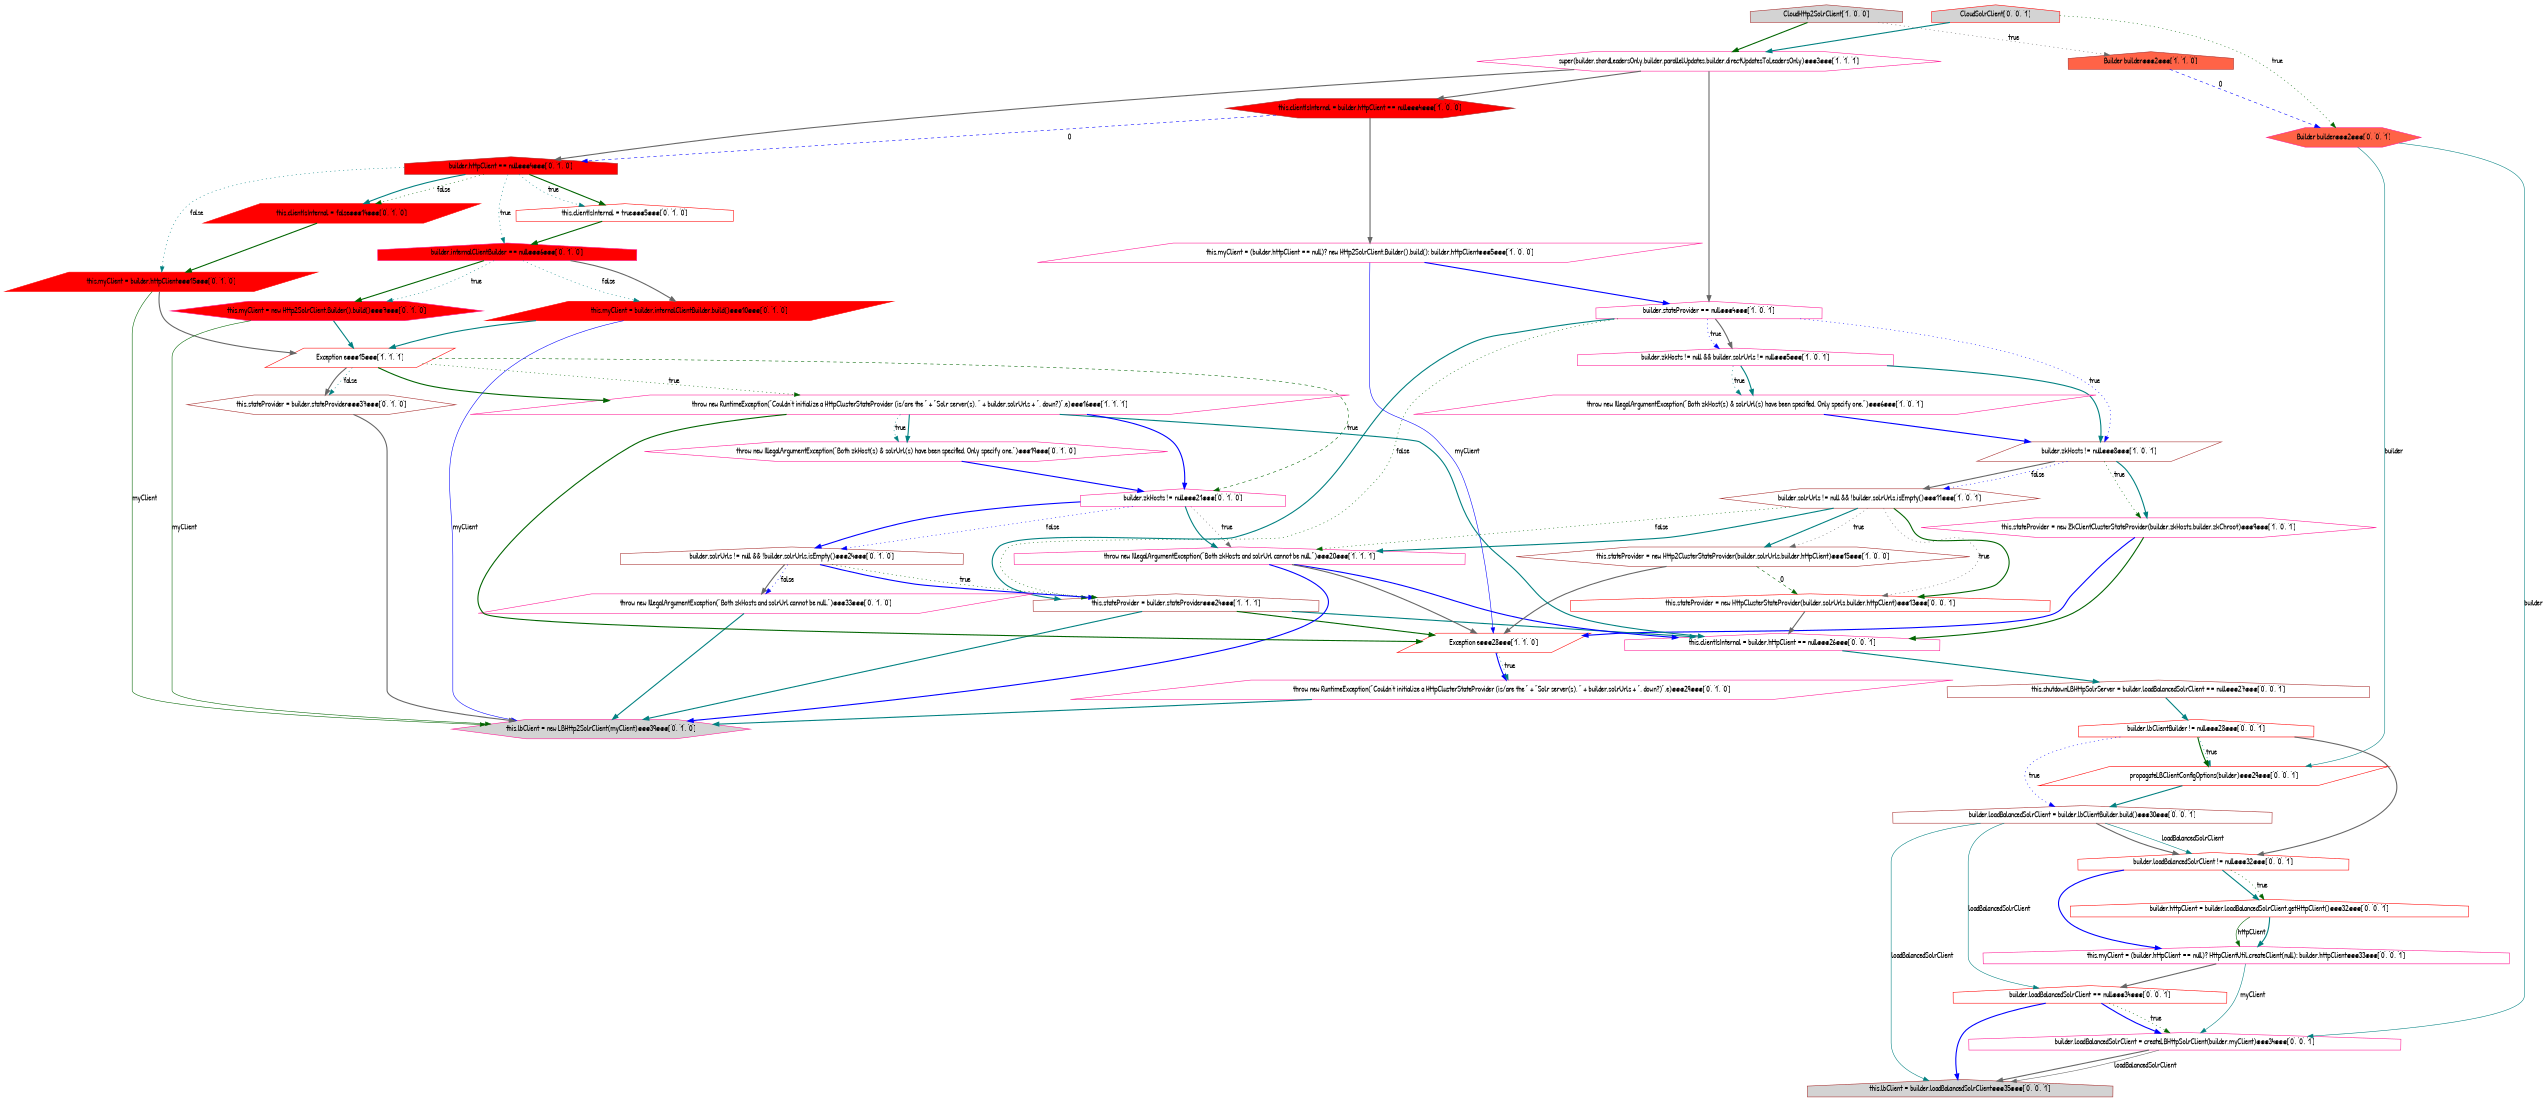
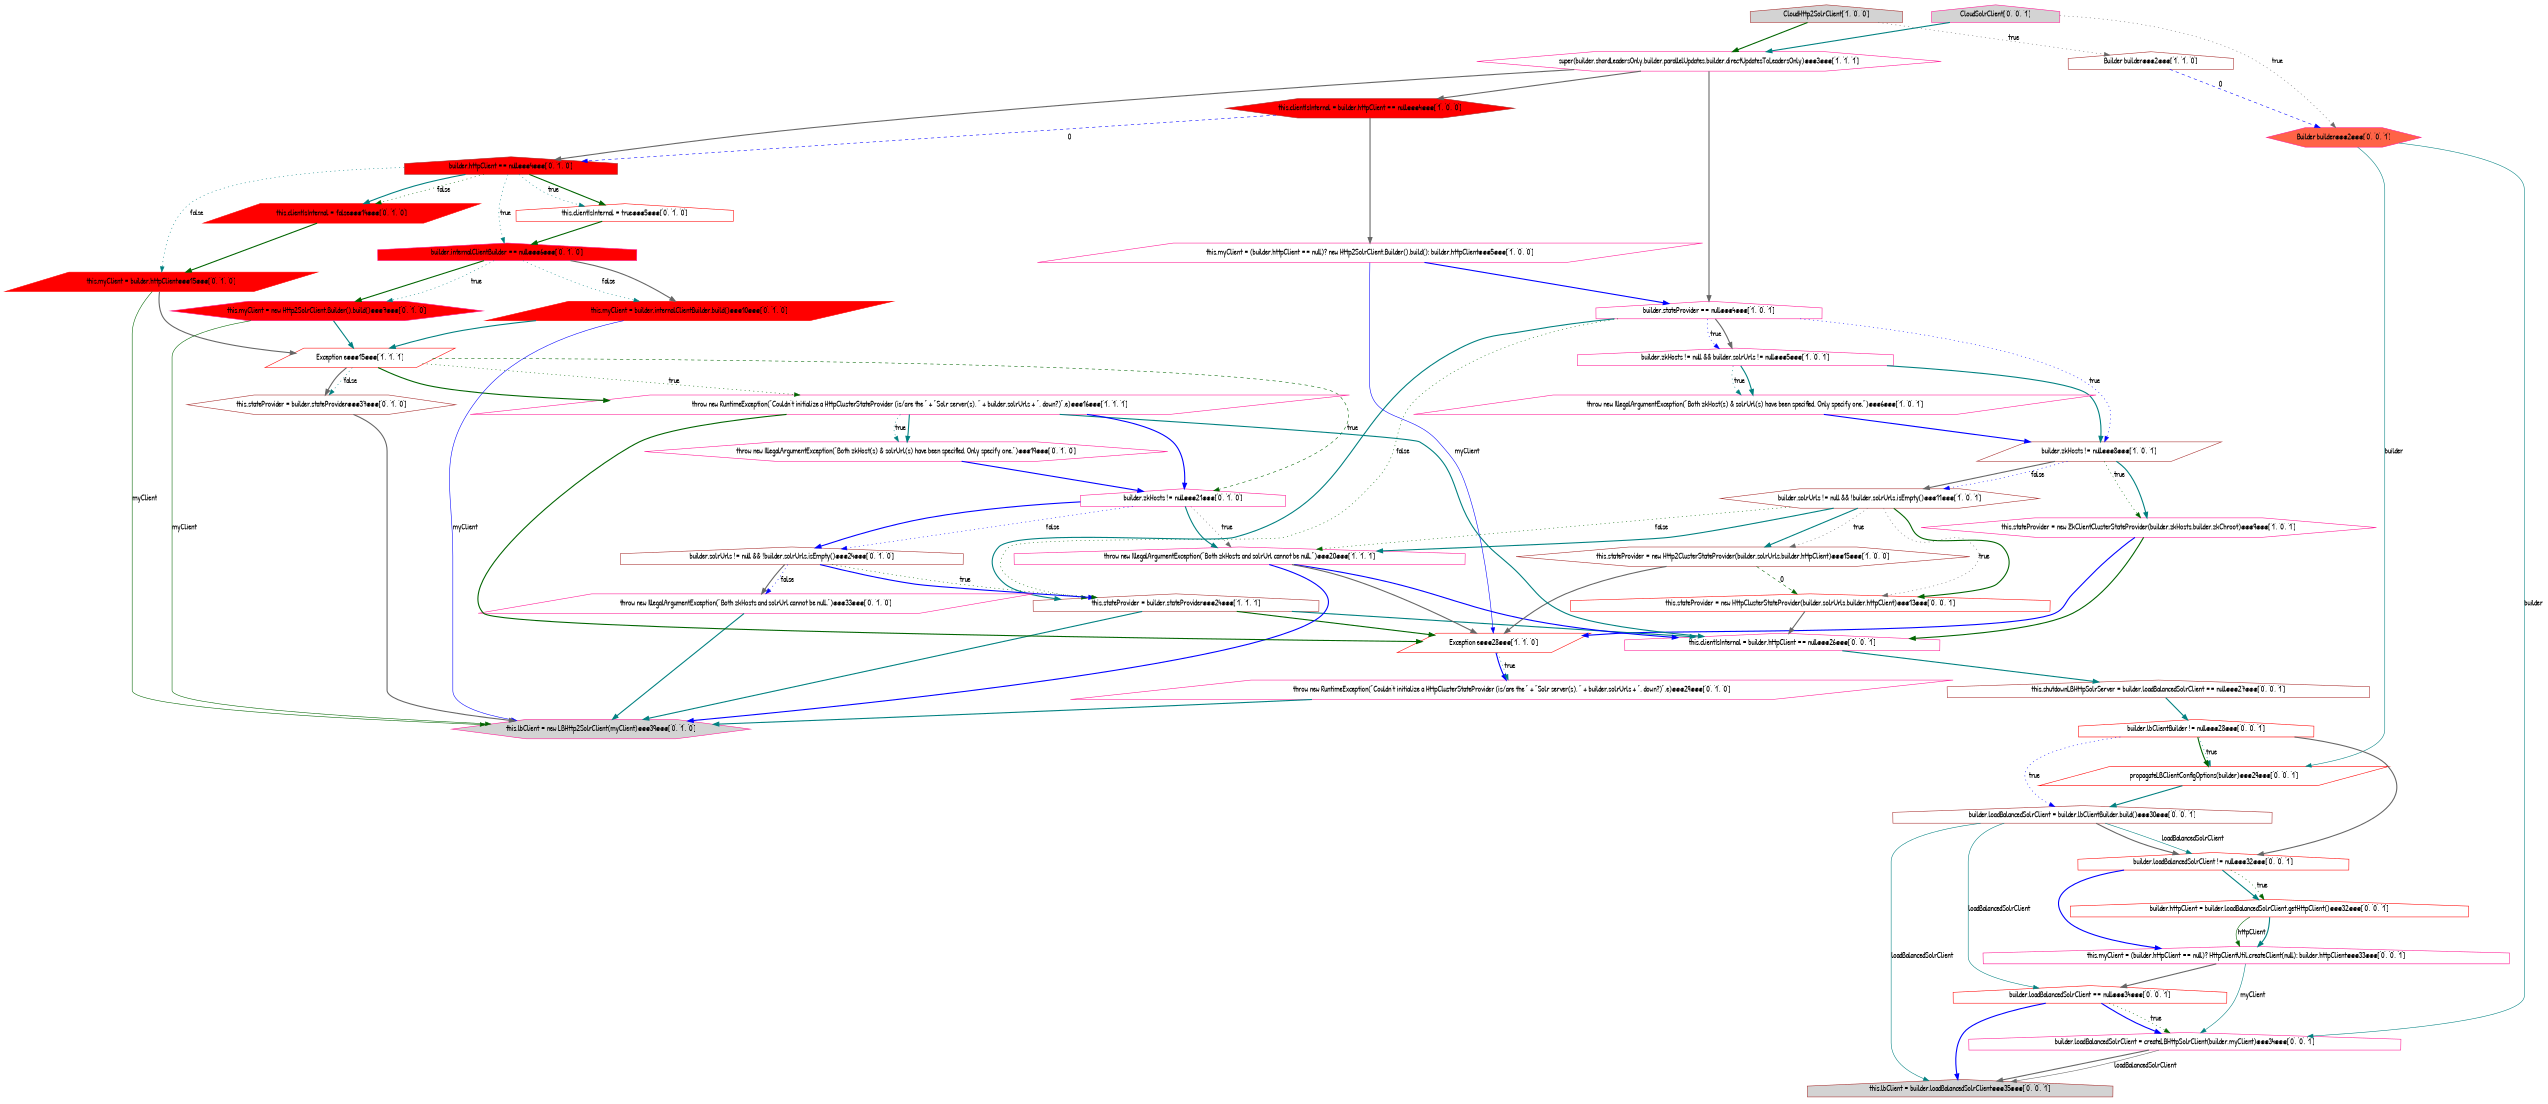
node "CloudSolrClient['0', '0', '1']": color red -> deeppink
edge "CloudSolrClient['0', '0', '1']" -> "Builder builder@@@2@@@['0', '0', '1']": color darkgreen -> gray40
node "Builder builder@@@2@@@['1', '1', '0']": fillcolor tomato -> white
